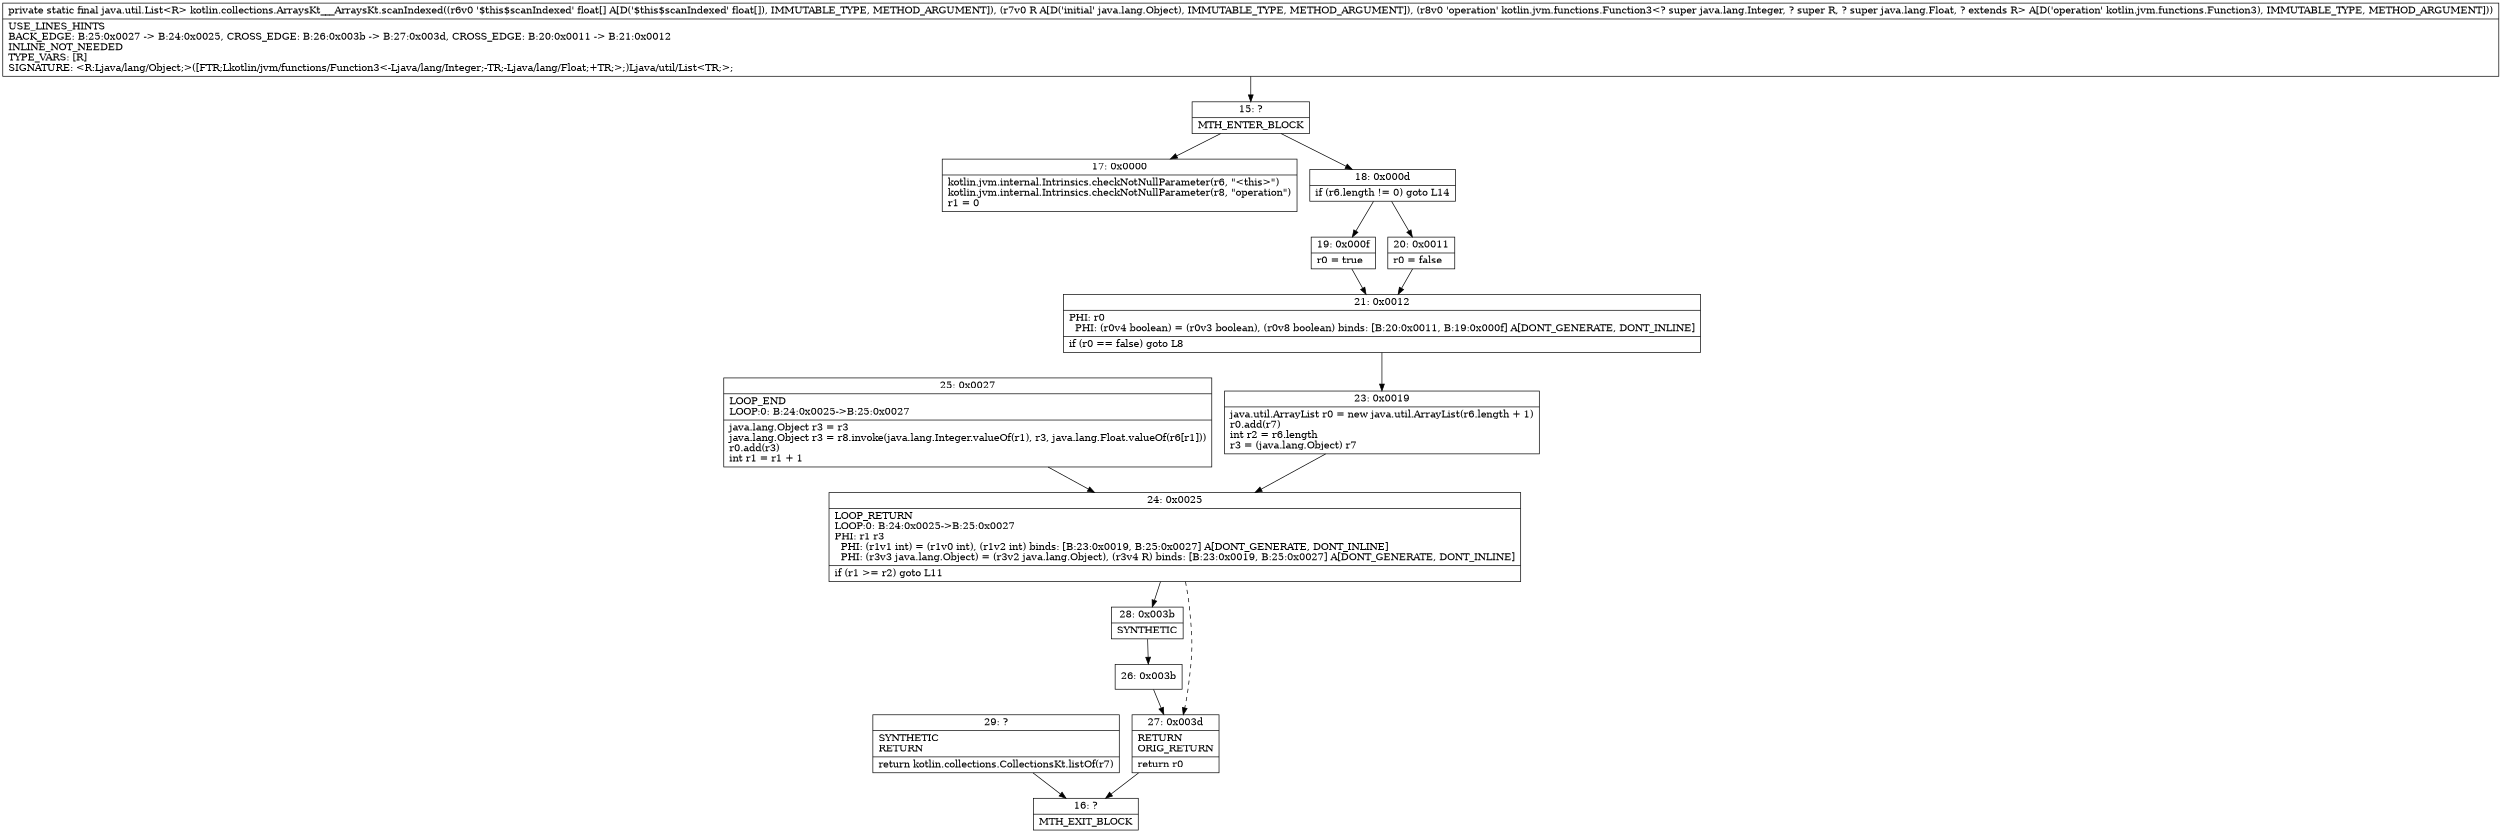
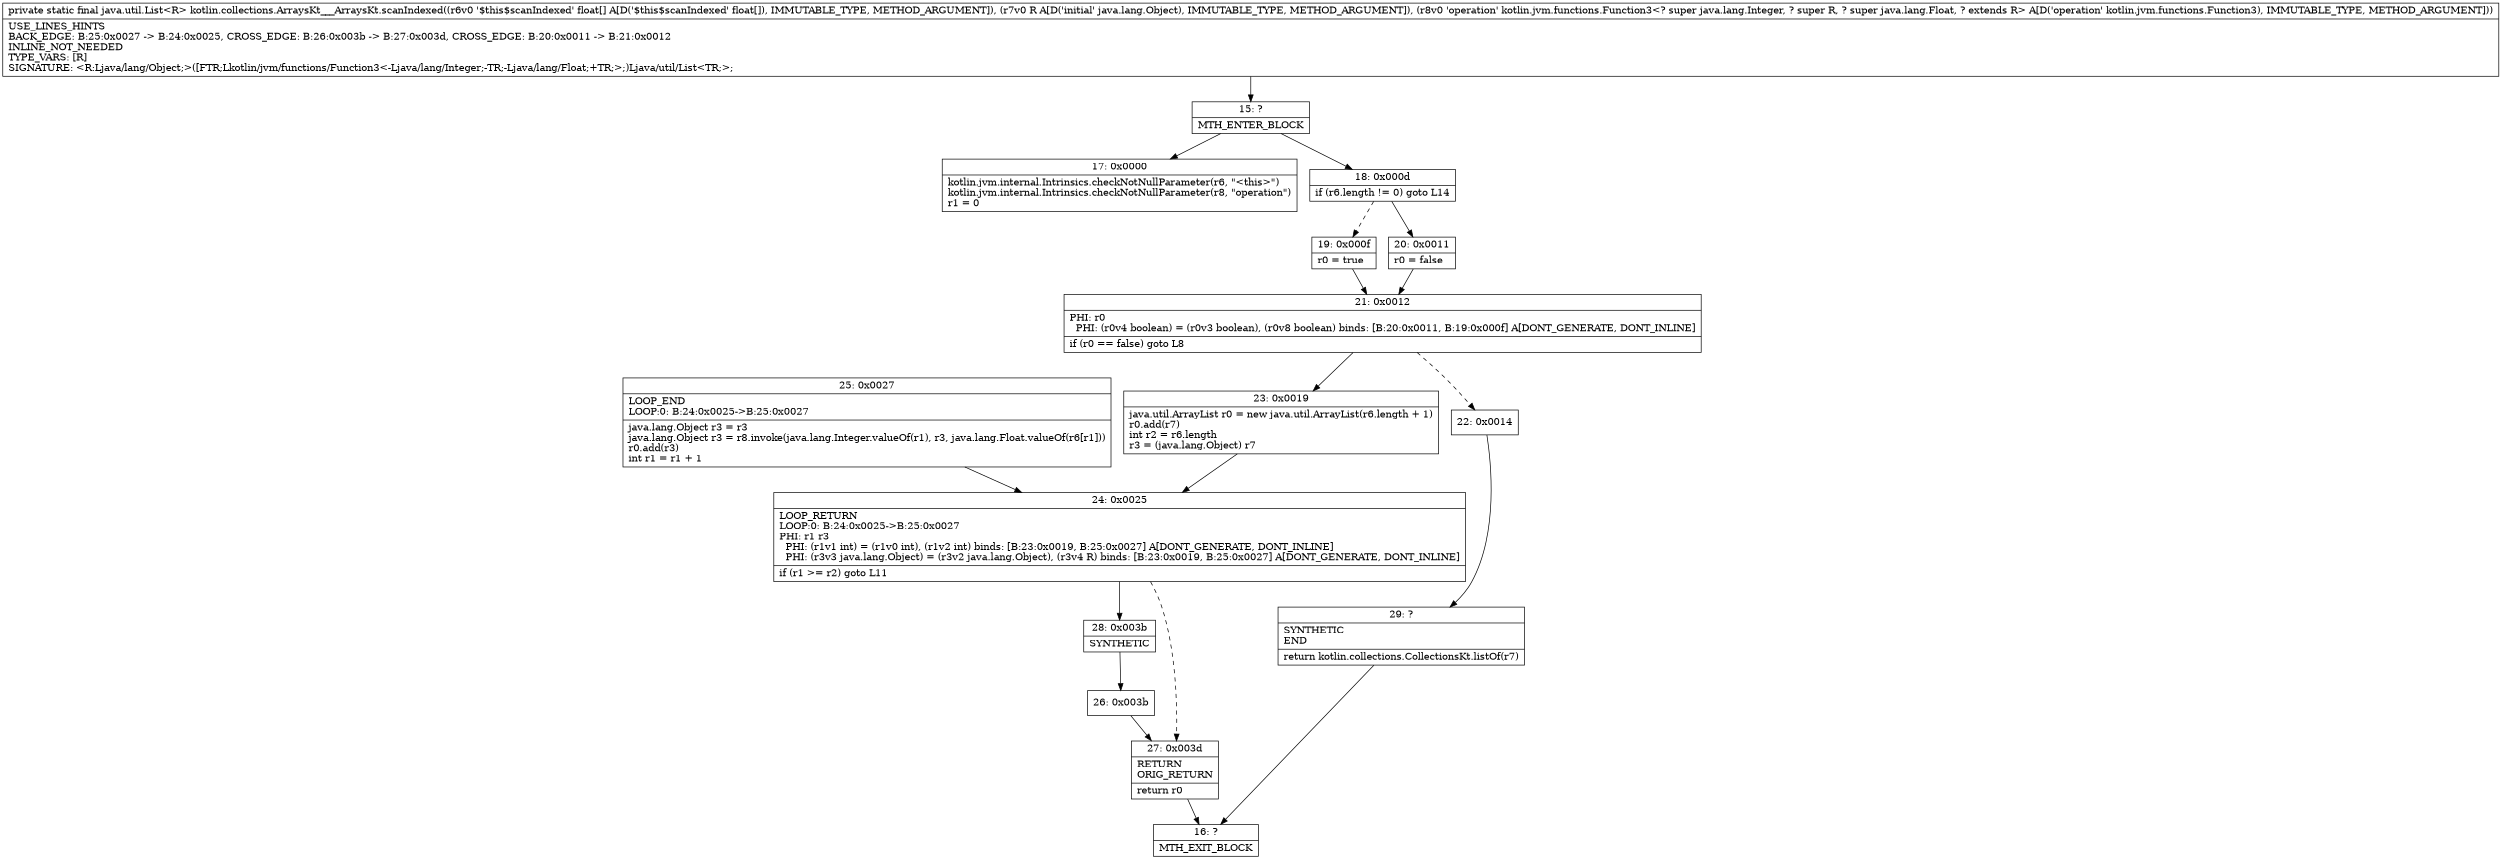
edge "18: 0x000d" -> "19: 0x000f": style solid -> dashed
node "22: 0x0014": added
node "29: ?": text "RETURN" -> "END"
